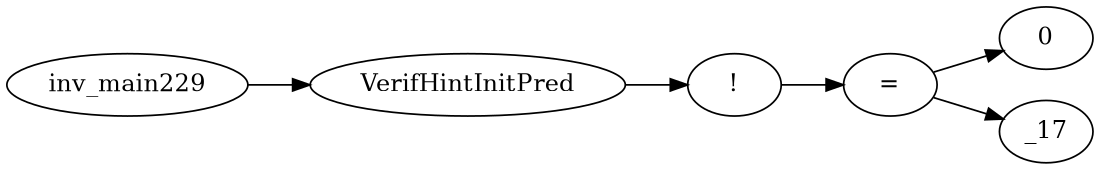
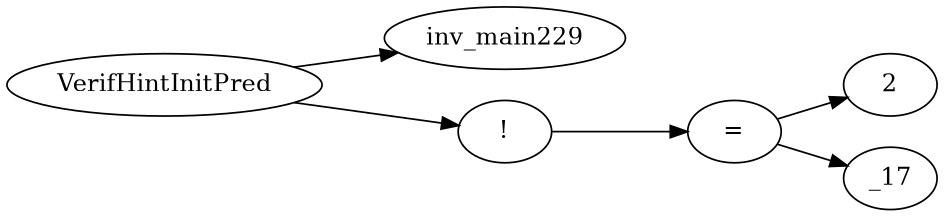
node "0": label "0" -> "2"
edge "inv_main229" -> "VerifHintInitPred": reversed
